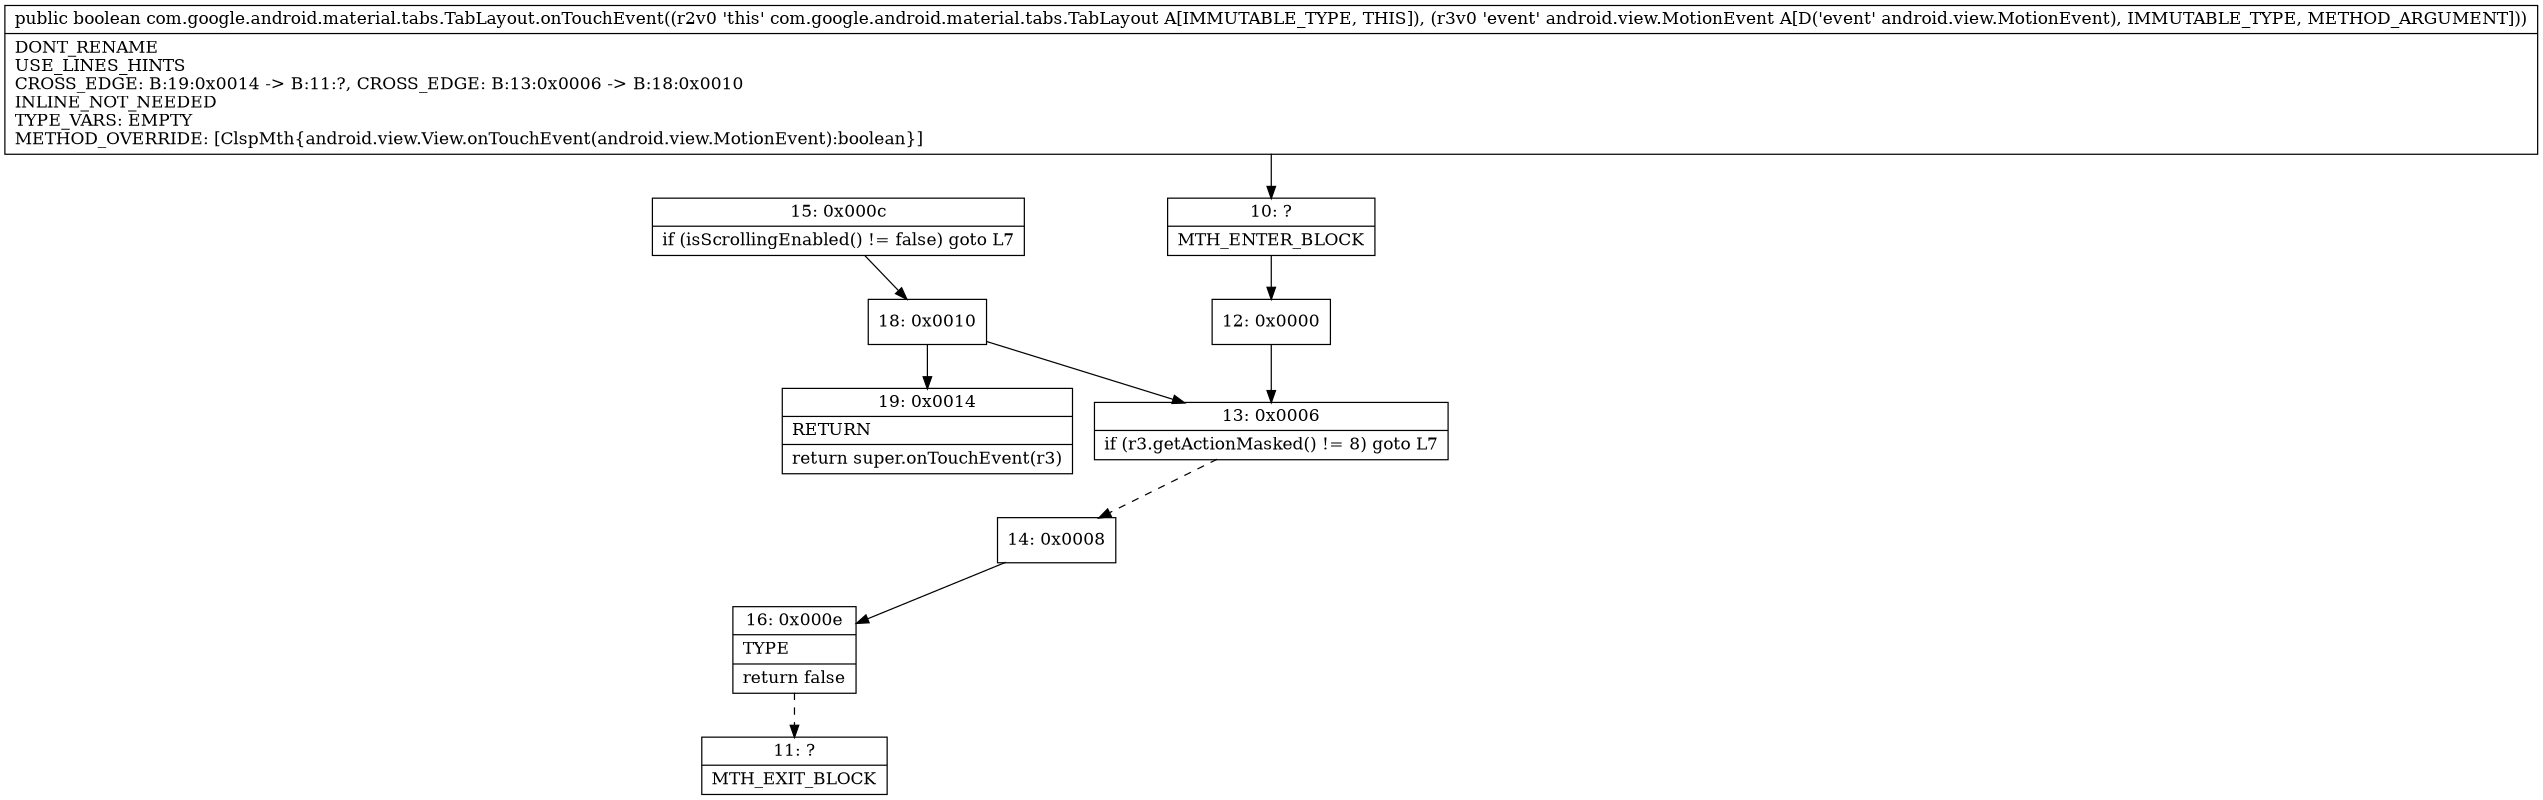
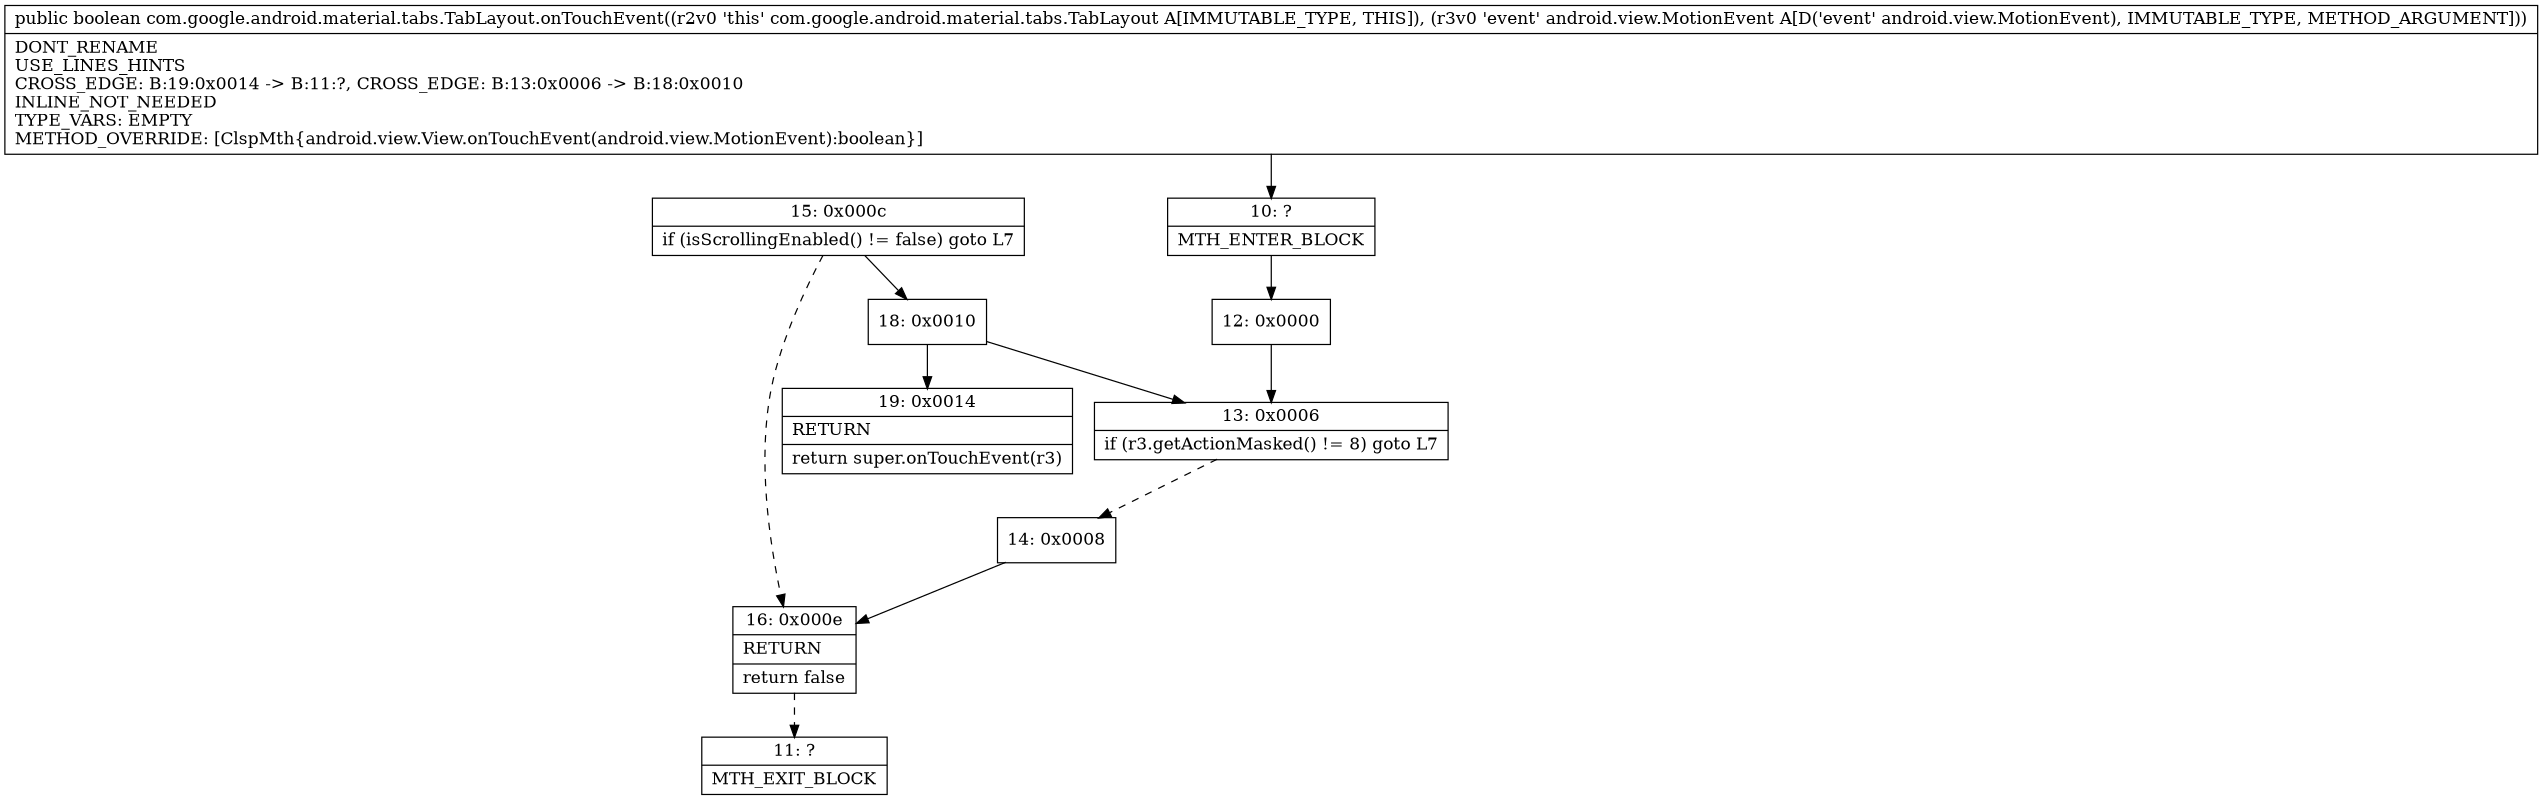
edge "15: 0x000c" -> "16: 0x000e": added
node "16: 0x000e": text "TYPE" -> "RETURN"
